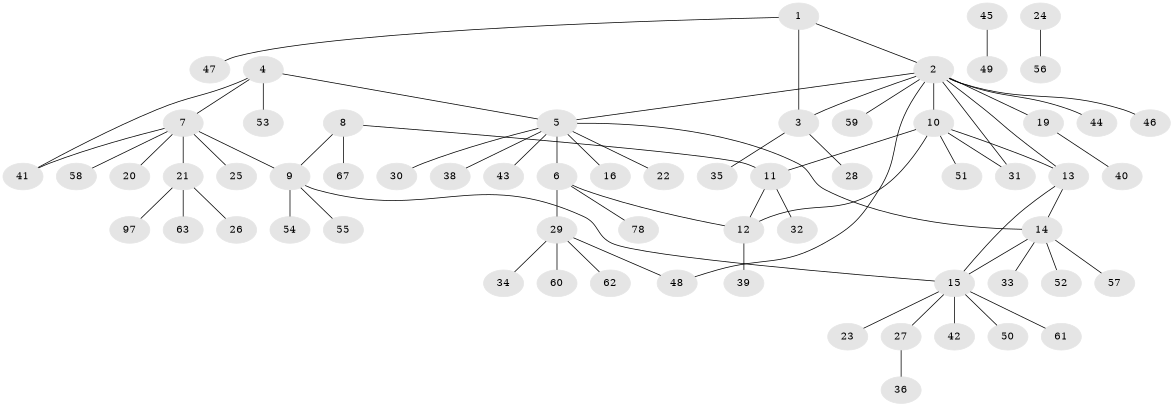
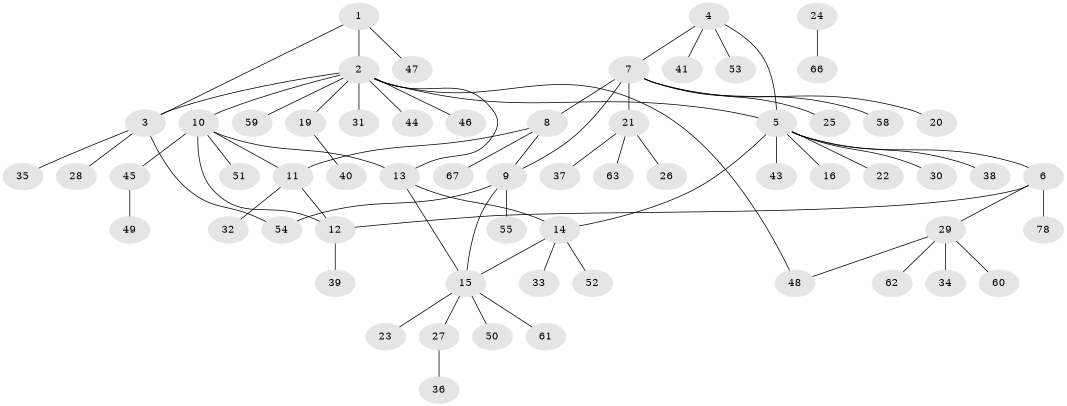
node "56": label "56" -> "66"
edge "7" -- "41": now "7" -- "8"
edge "10" -- "31": now "10" -- "45"
edge "3" -- "54": added
node "97": label "97" -> "37"
node "57": removed
node "42": removed
